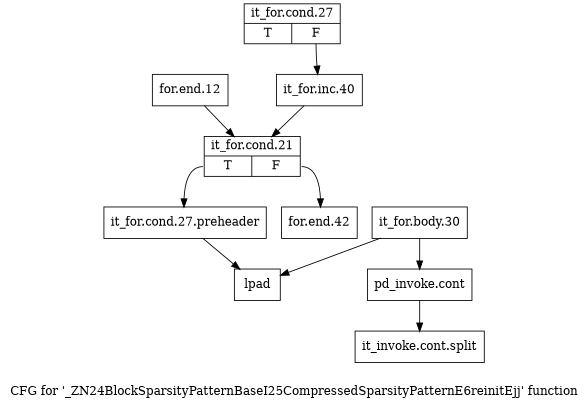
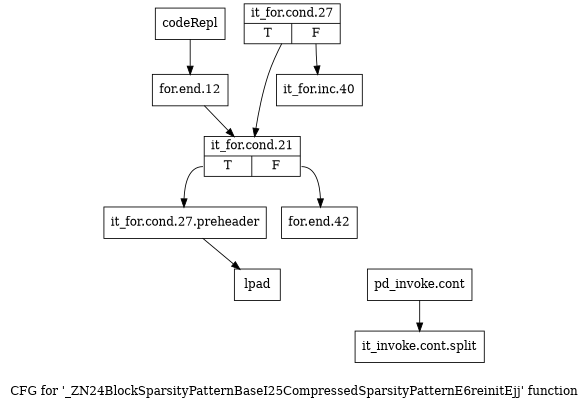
node "codeRepl": added
edge "it_for.inc.40" -> "it_for.cond.21": now "it_for.cond.27" -> "it_for.cond.21"
node "it_for.body.30": removed
